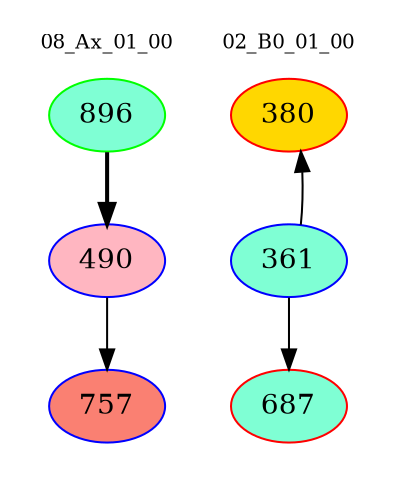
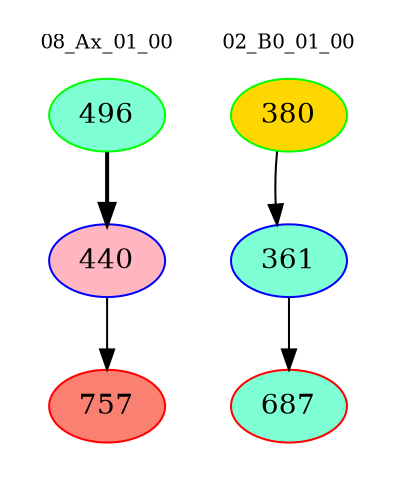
node "896": label "896" -> "496"
node "380": color red -> green
edge "361" -> "380": reversed
node "490": label "490" -> "440"
node "757": color blue -> red
